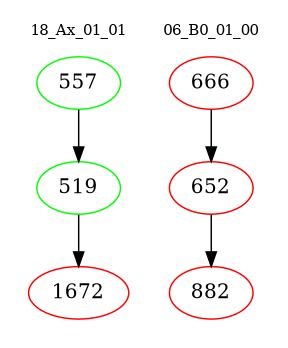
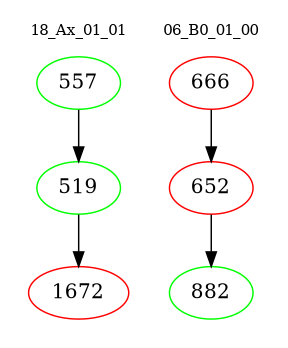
node "882": color red -> green
